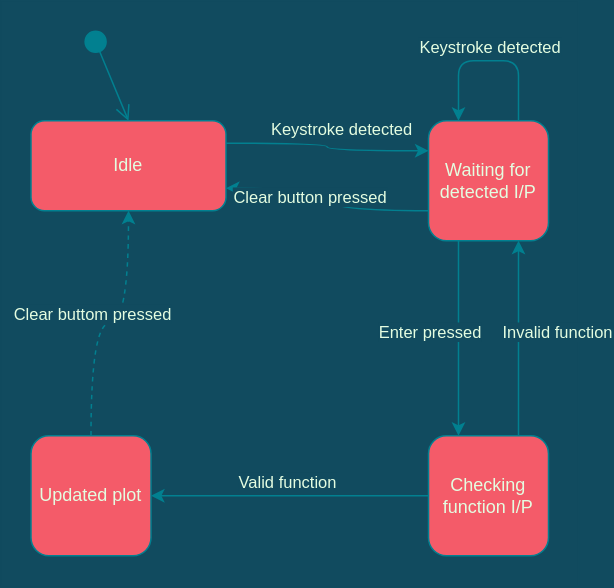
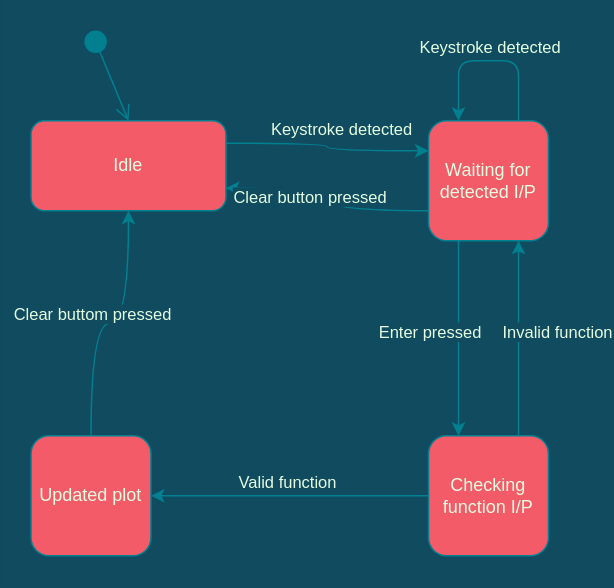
edge "Updated plot" -> "Idle": style dashed -> solid
